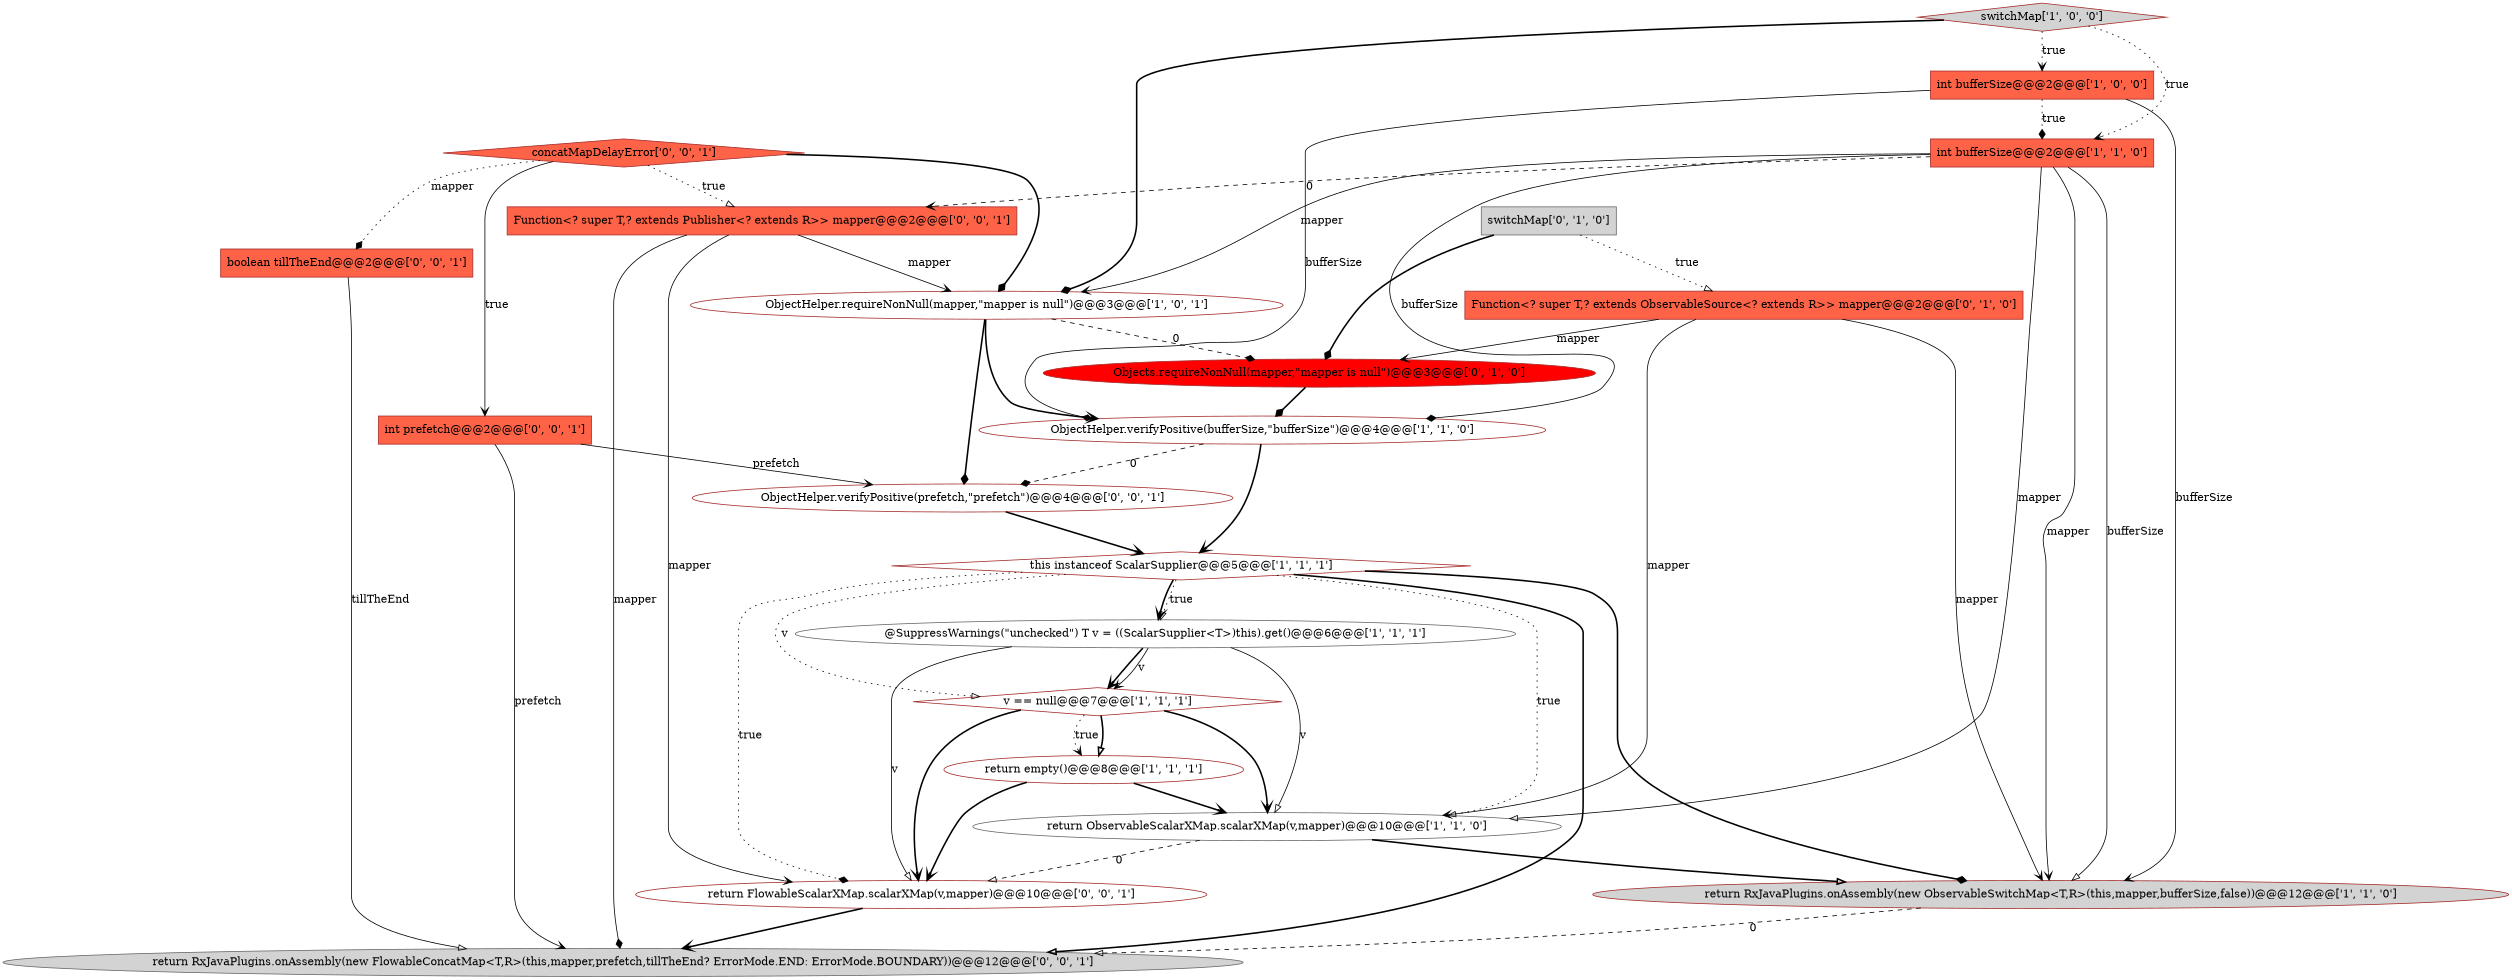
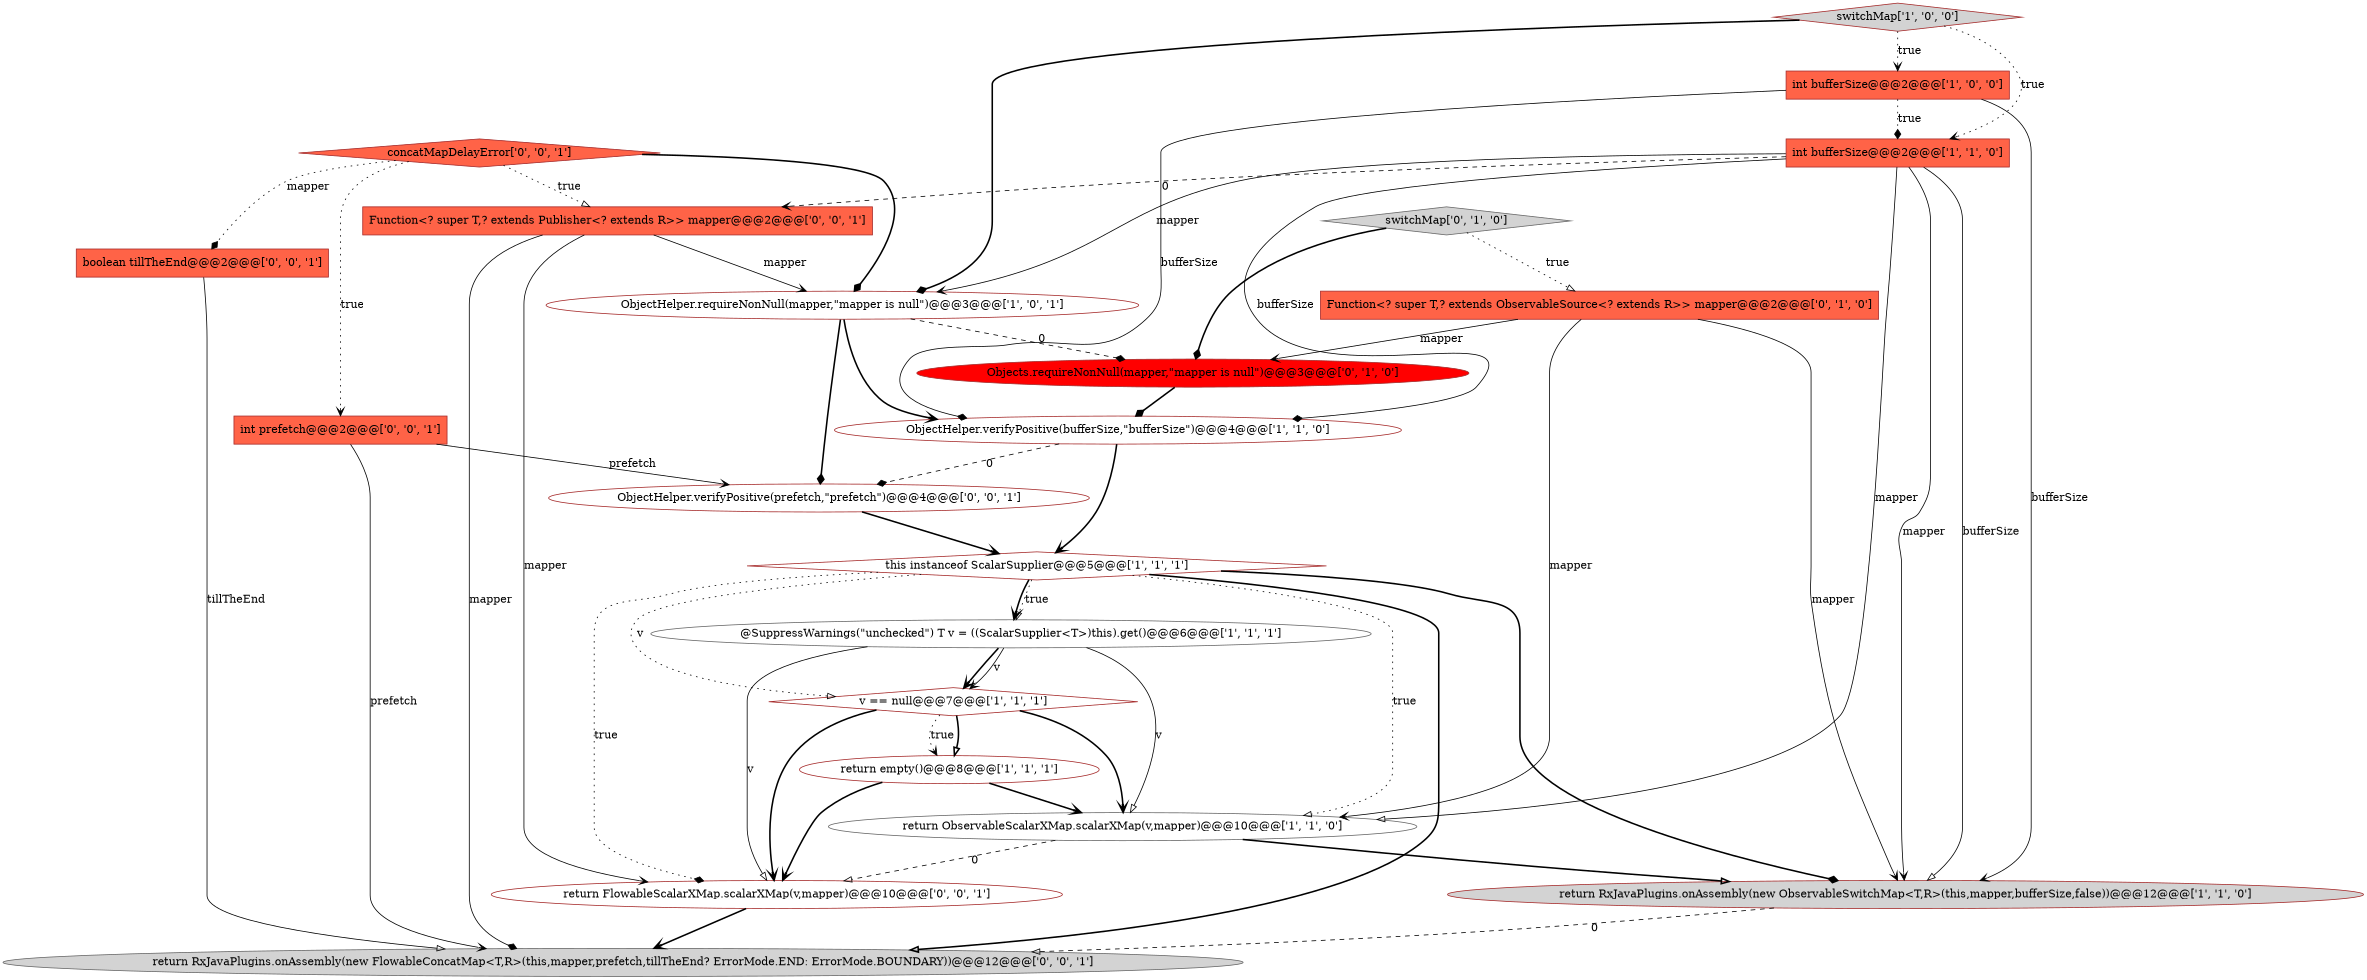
node "switchMap['0', '1', '0']": shape box -> diamond
edge "concatMapDelayError['0', '0', '1']" -> "int prefetch@@@2@@@['0', '0', '1']": style solid -> dotted
